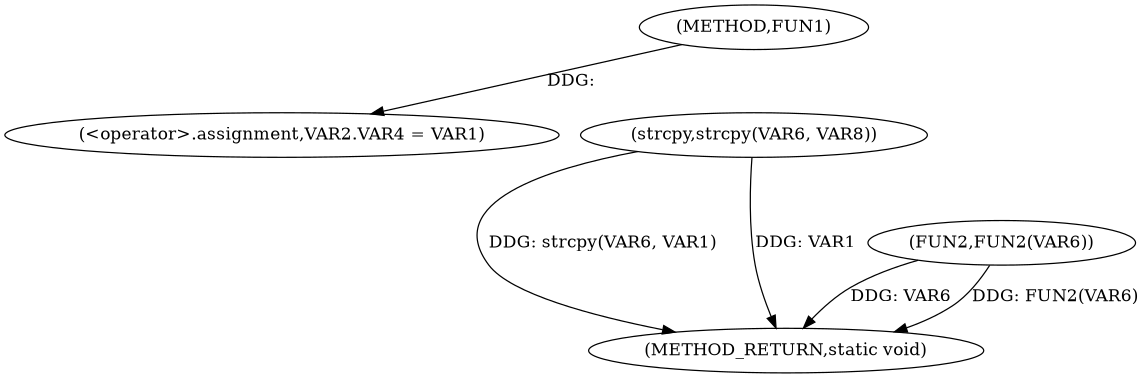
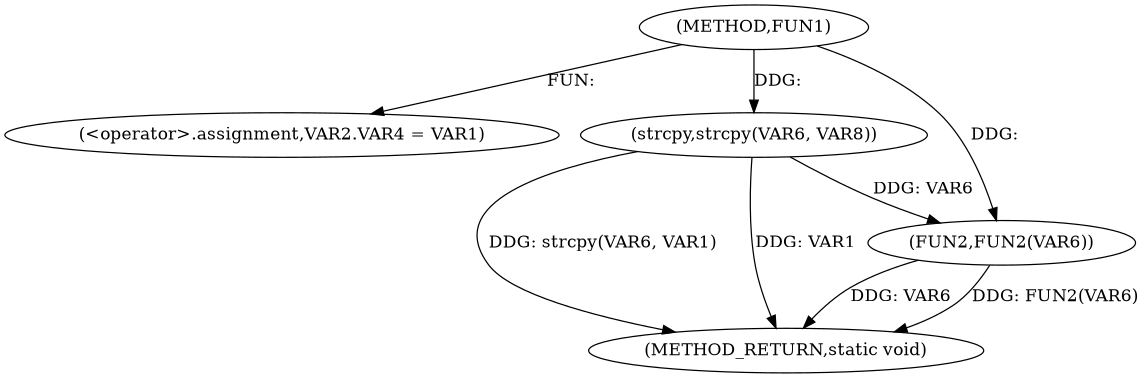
edge "(METHOD,FUN1)" -> "(strcpy,strcpy(VAR6, VAR8))": added, label "DDG:"
edge "(METHOD,FUN1)" -> "(<operator>.assignment,VAR2.VAR4 = VAR1)": label "DDG: " -> "FUN: "
edge "(METHOD,FUN1)" -> "(FUN2,FUN2(VAR6))": added, label "DDG:"
edge "(strcpy,strcpy(VAR6, VAR8))" -> "(FUN2,FUN2(VAR6))": added, label "DDG: VAR6"
